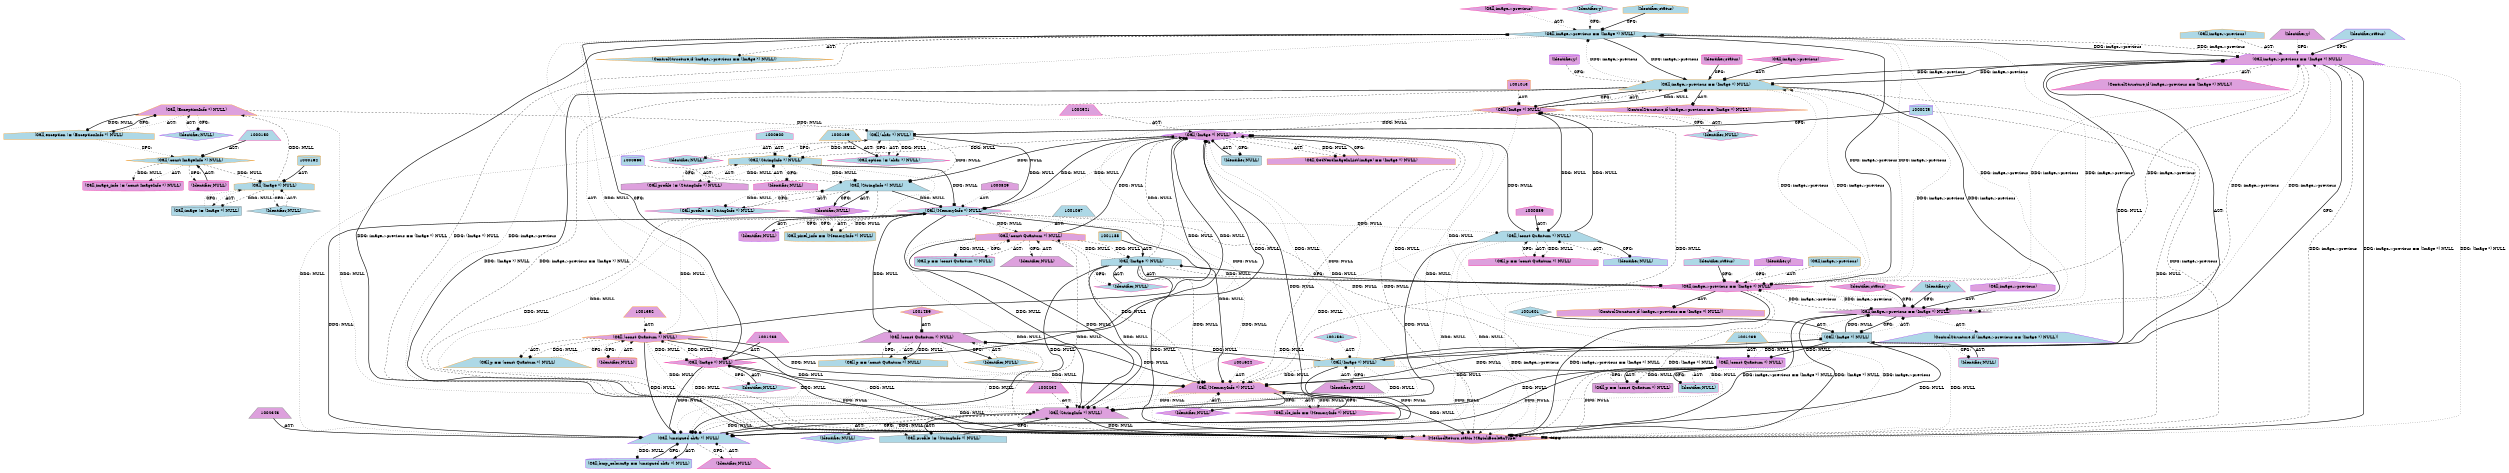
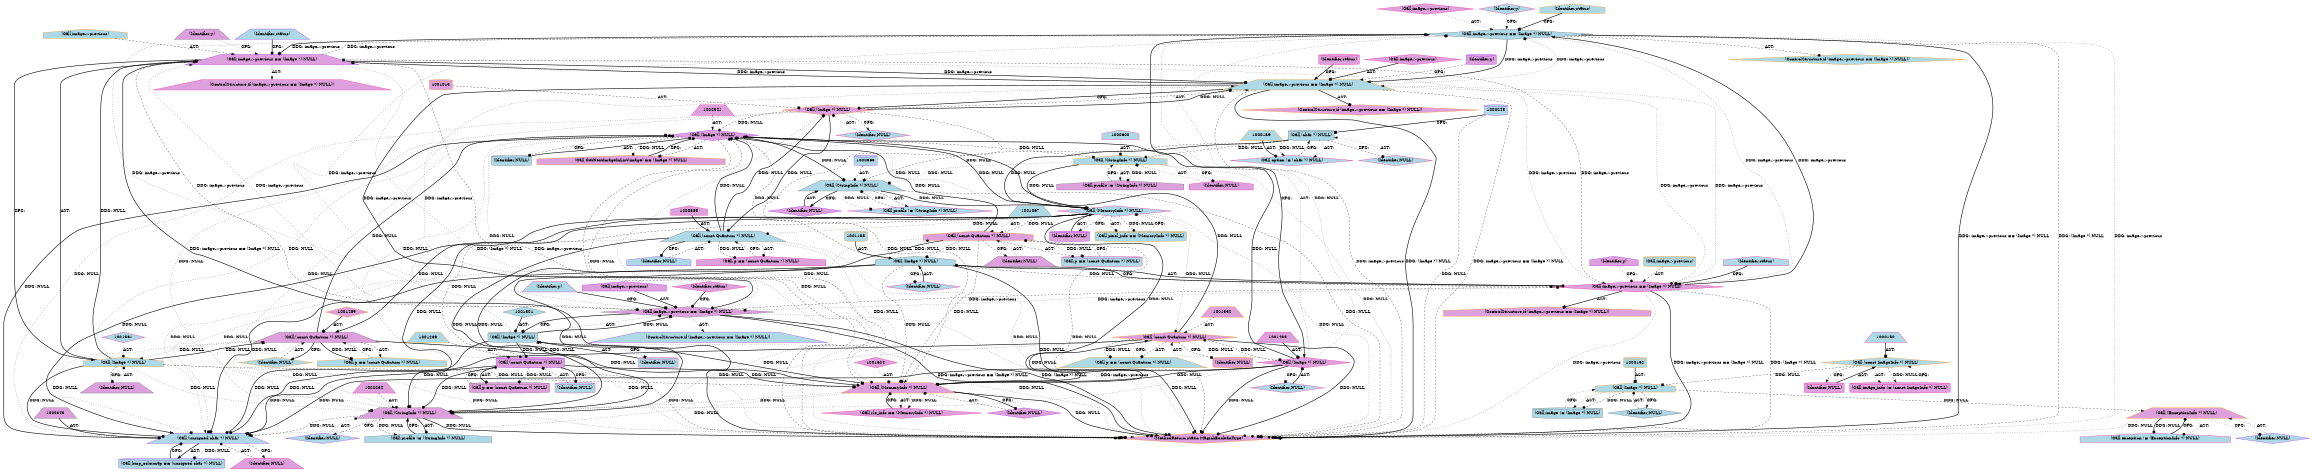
edge "(Call,(ExceptionInfo *) NULL)" -> "(Call,(char *) NULL)": removed, label "DDG: NULL"
node "(Call,exception != (ExceptionInfo *) NULL)": color darkorange -> deeppink
edge "(Call,exception != (ExceptionInfo *) NULL)" -> "(Call,(const ImageInfo *) NULL)": now "(Call,image_info != (const ImageInfo *) NULL)" -> "(Call,(const ImageInfo *) NULL)"
node "1000829": removed
